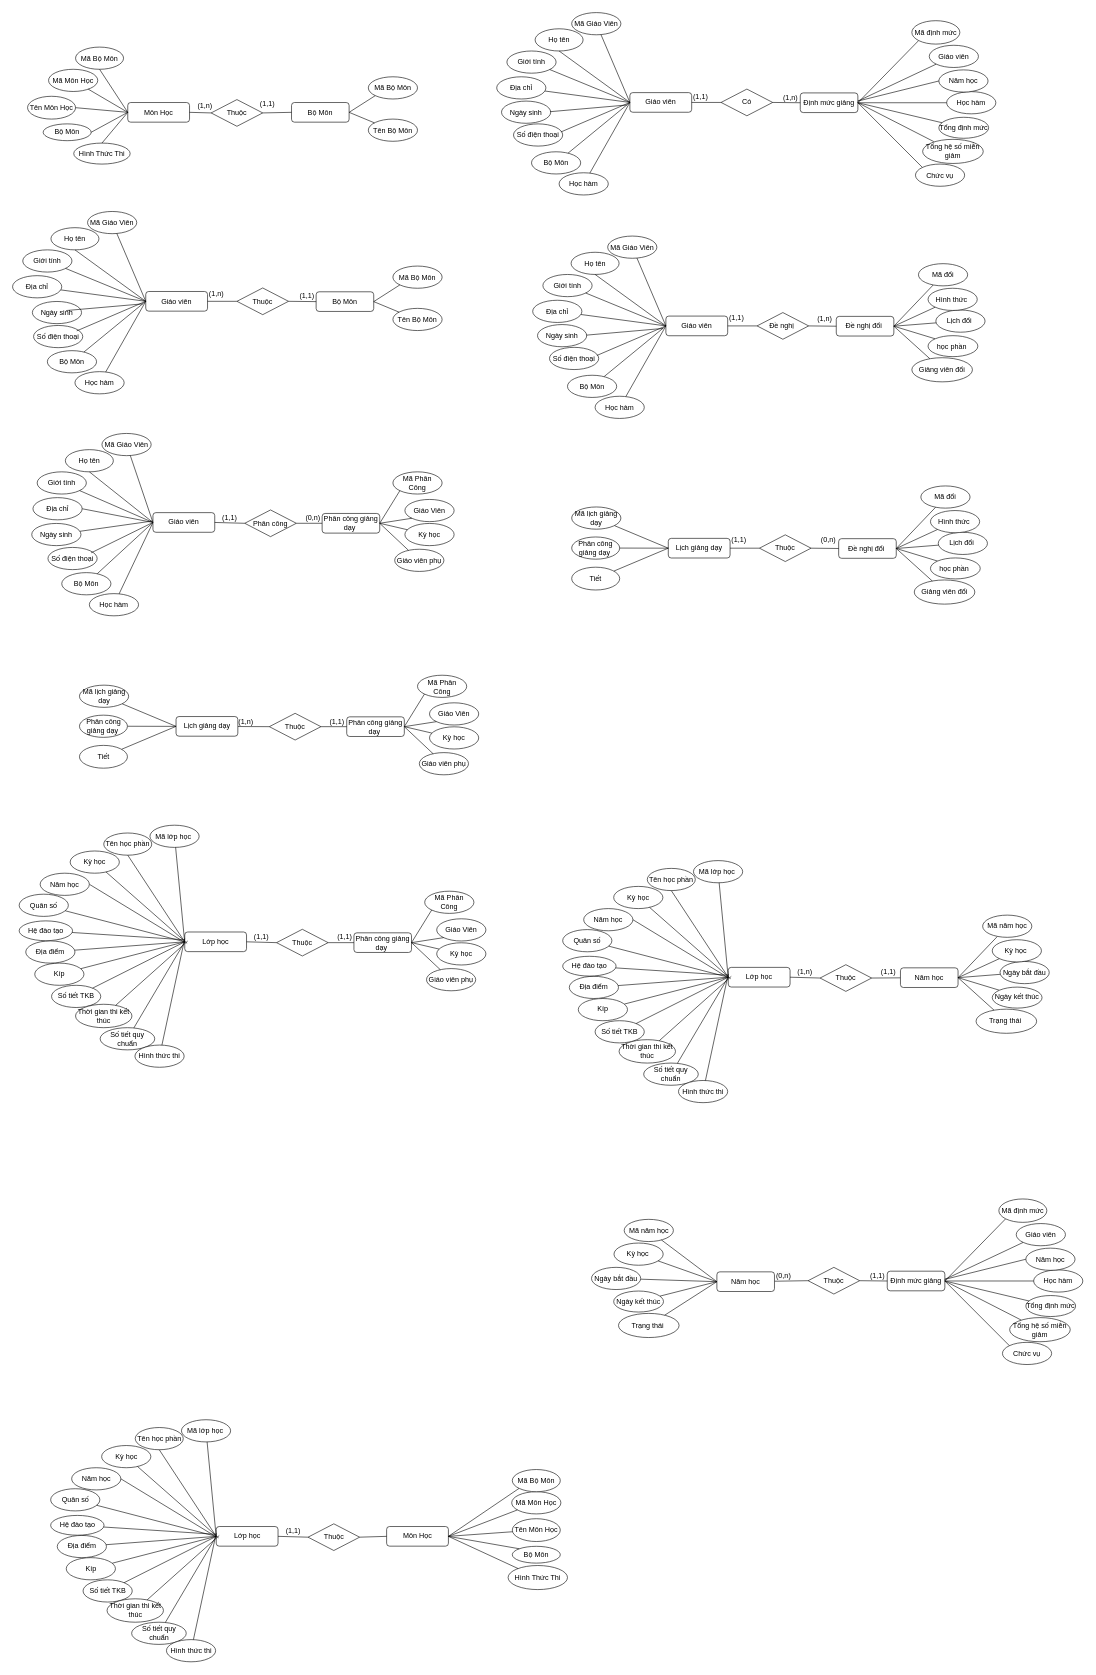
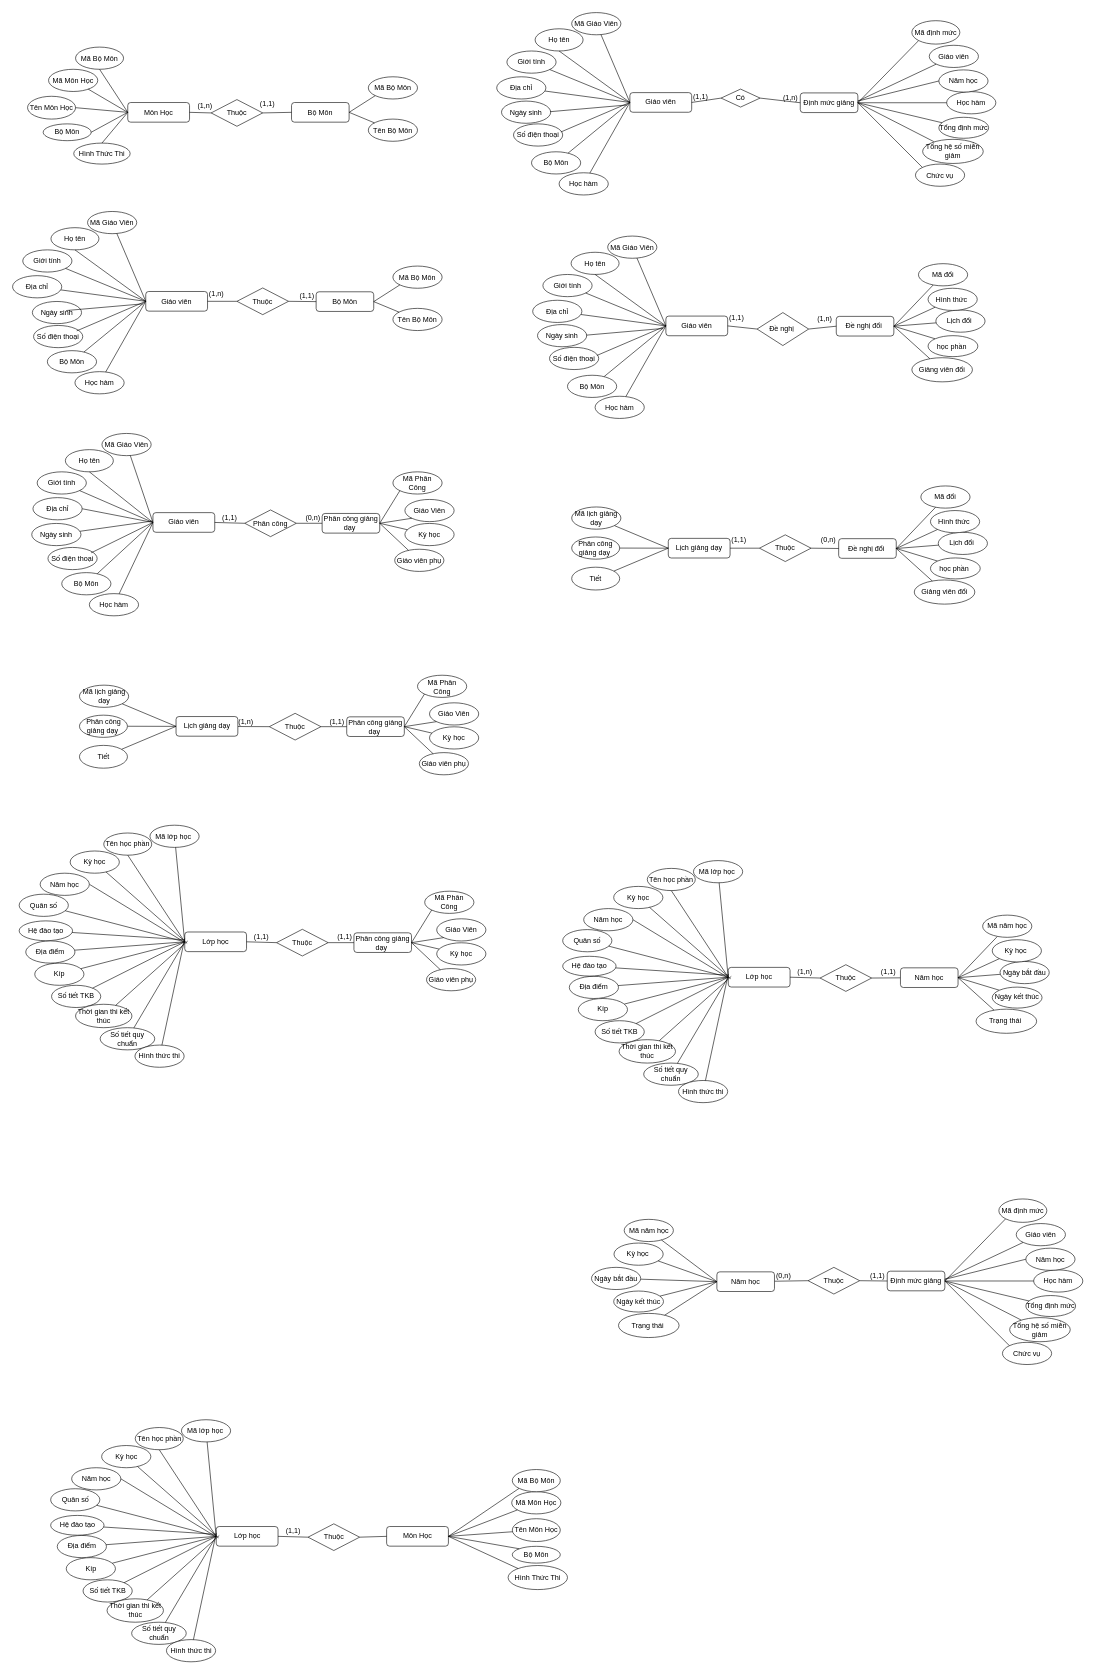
node "Có": size 52x27 -> 39x18
node "Đề nghị": size 52x27 -> 52x33
